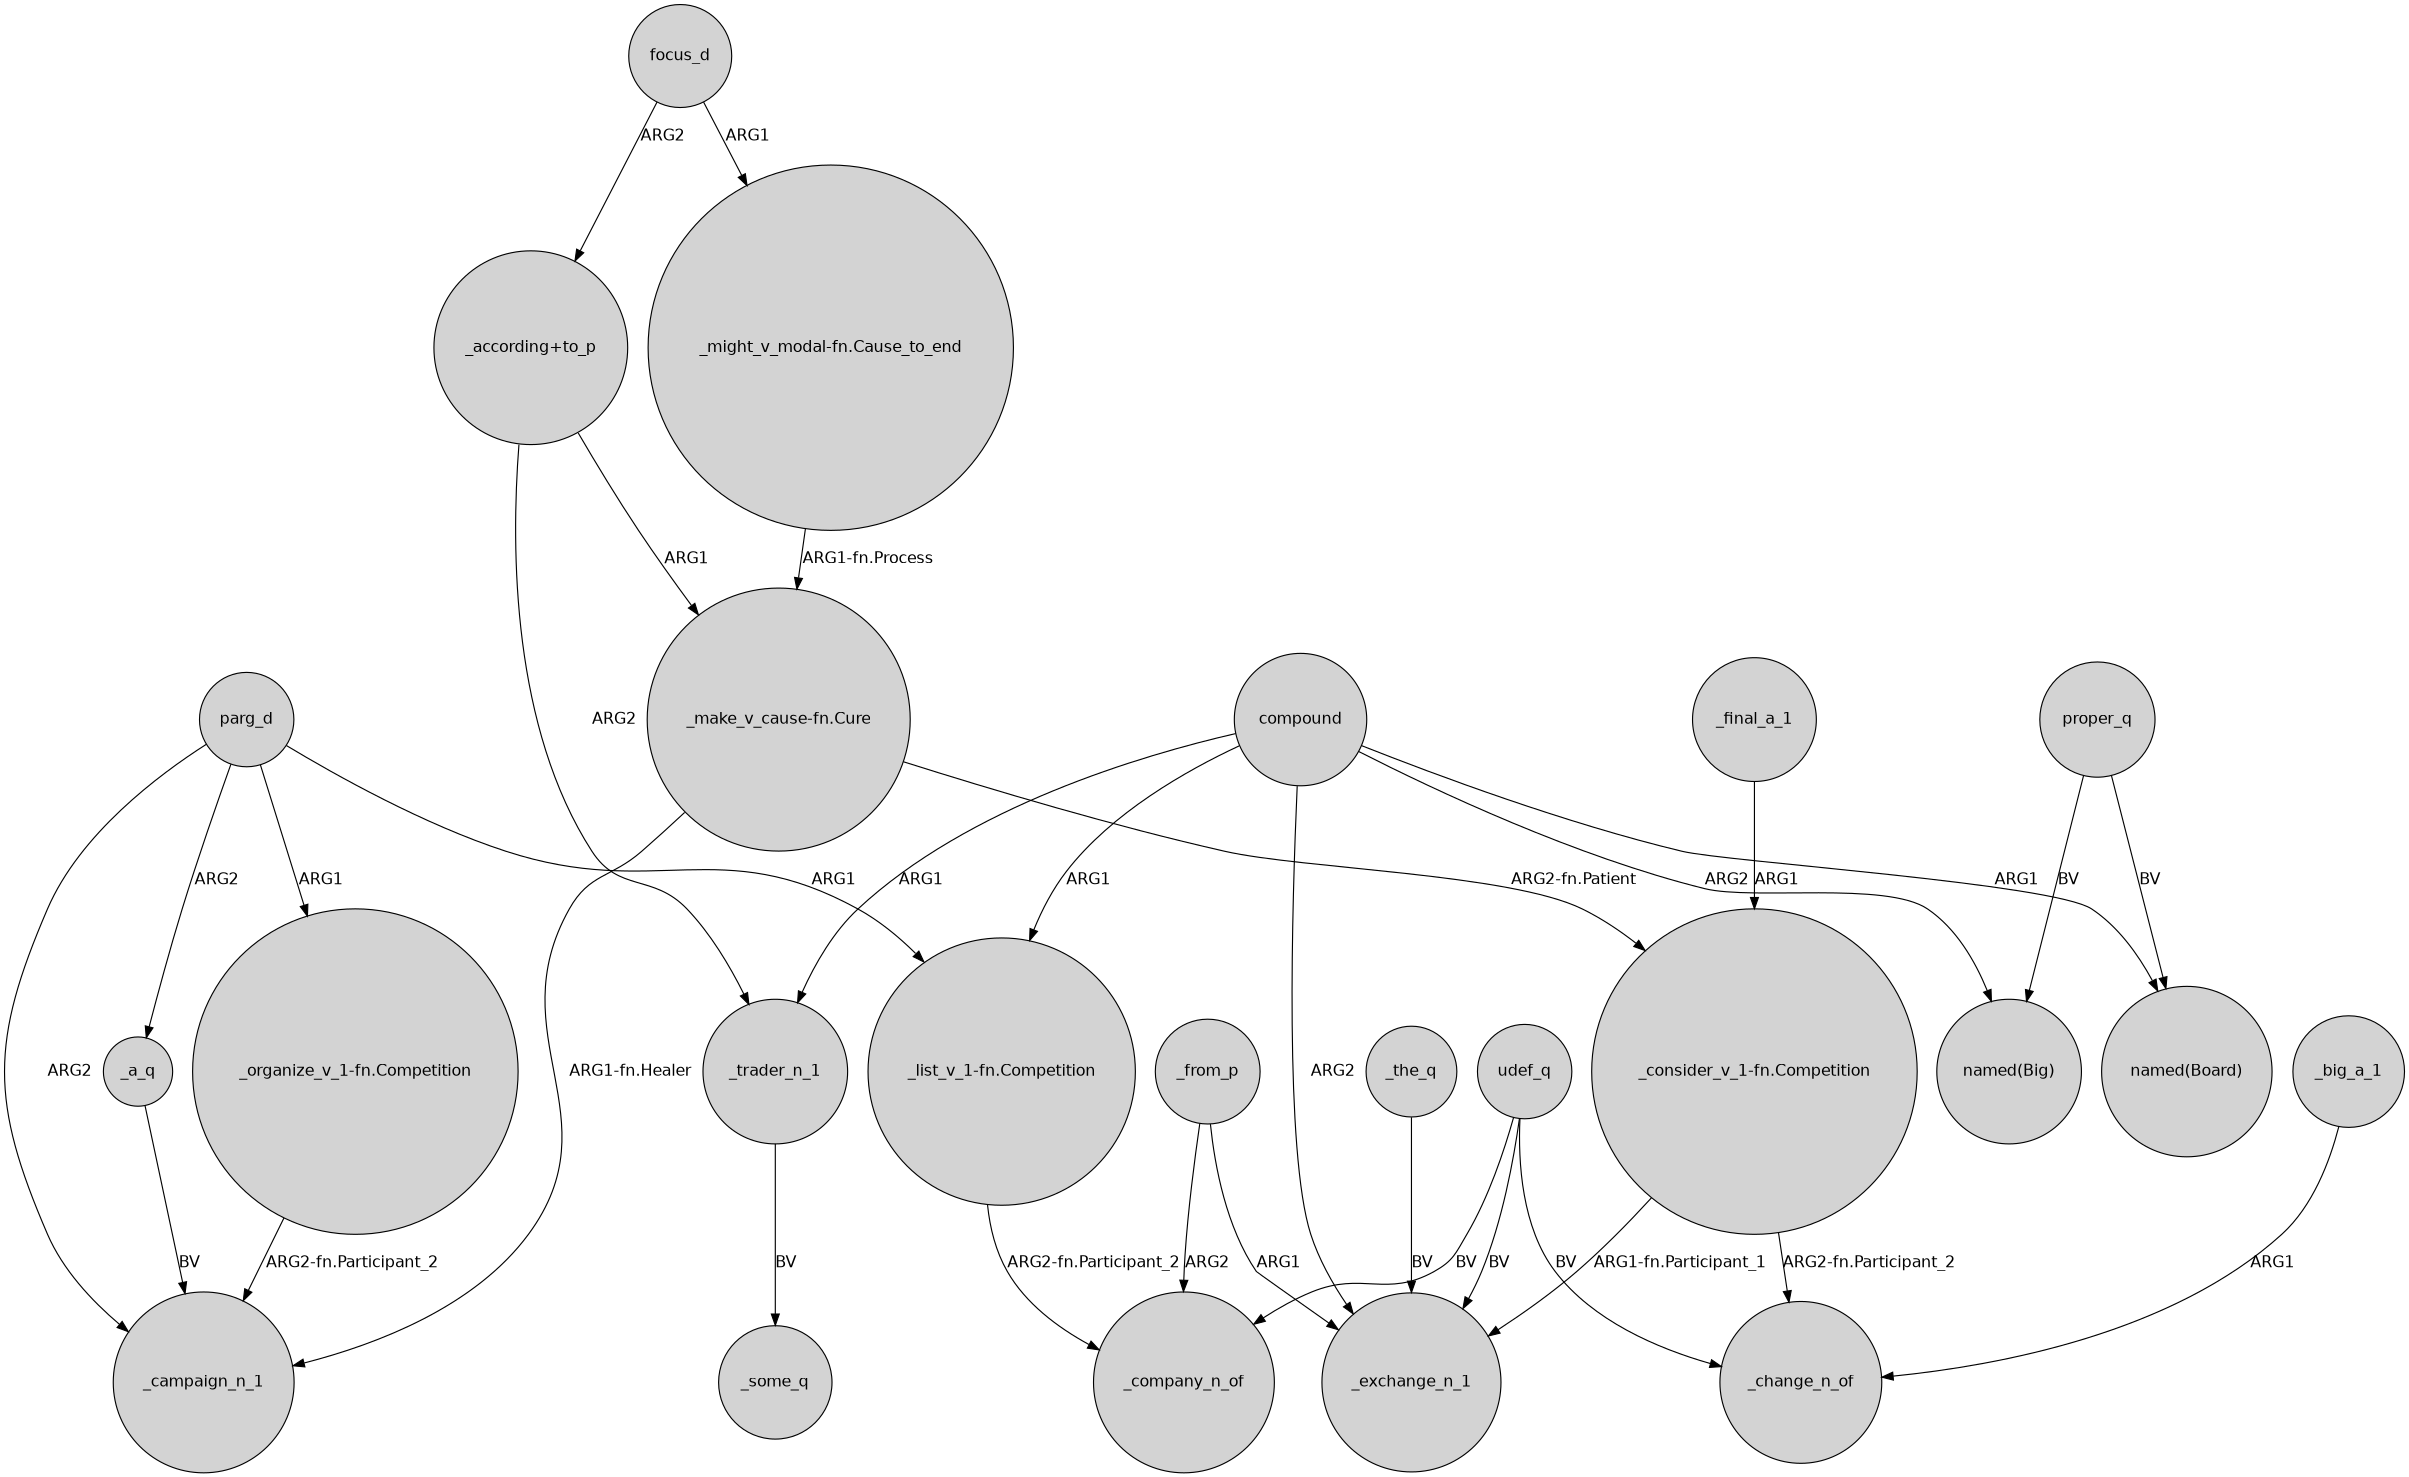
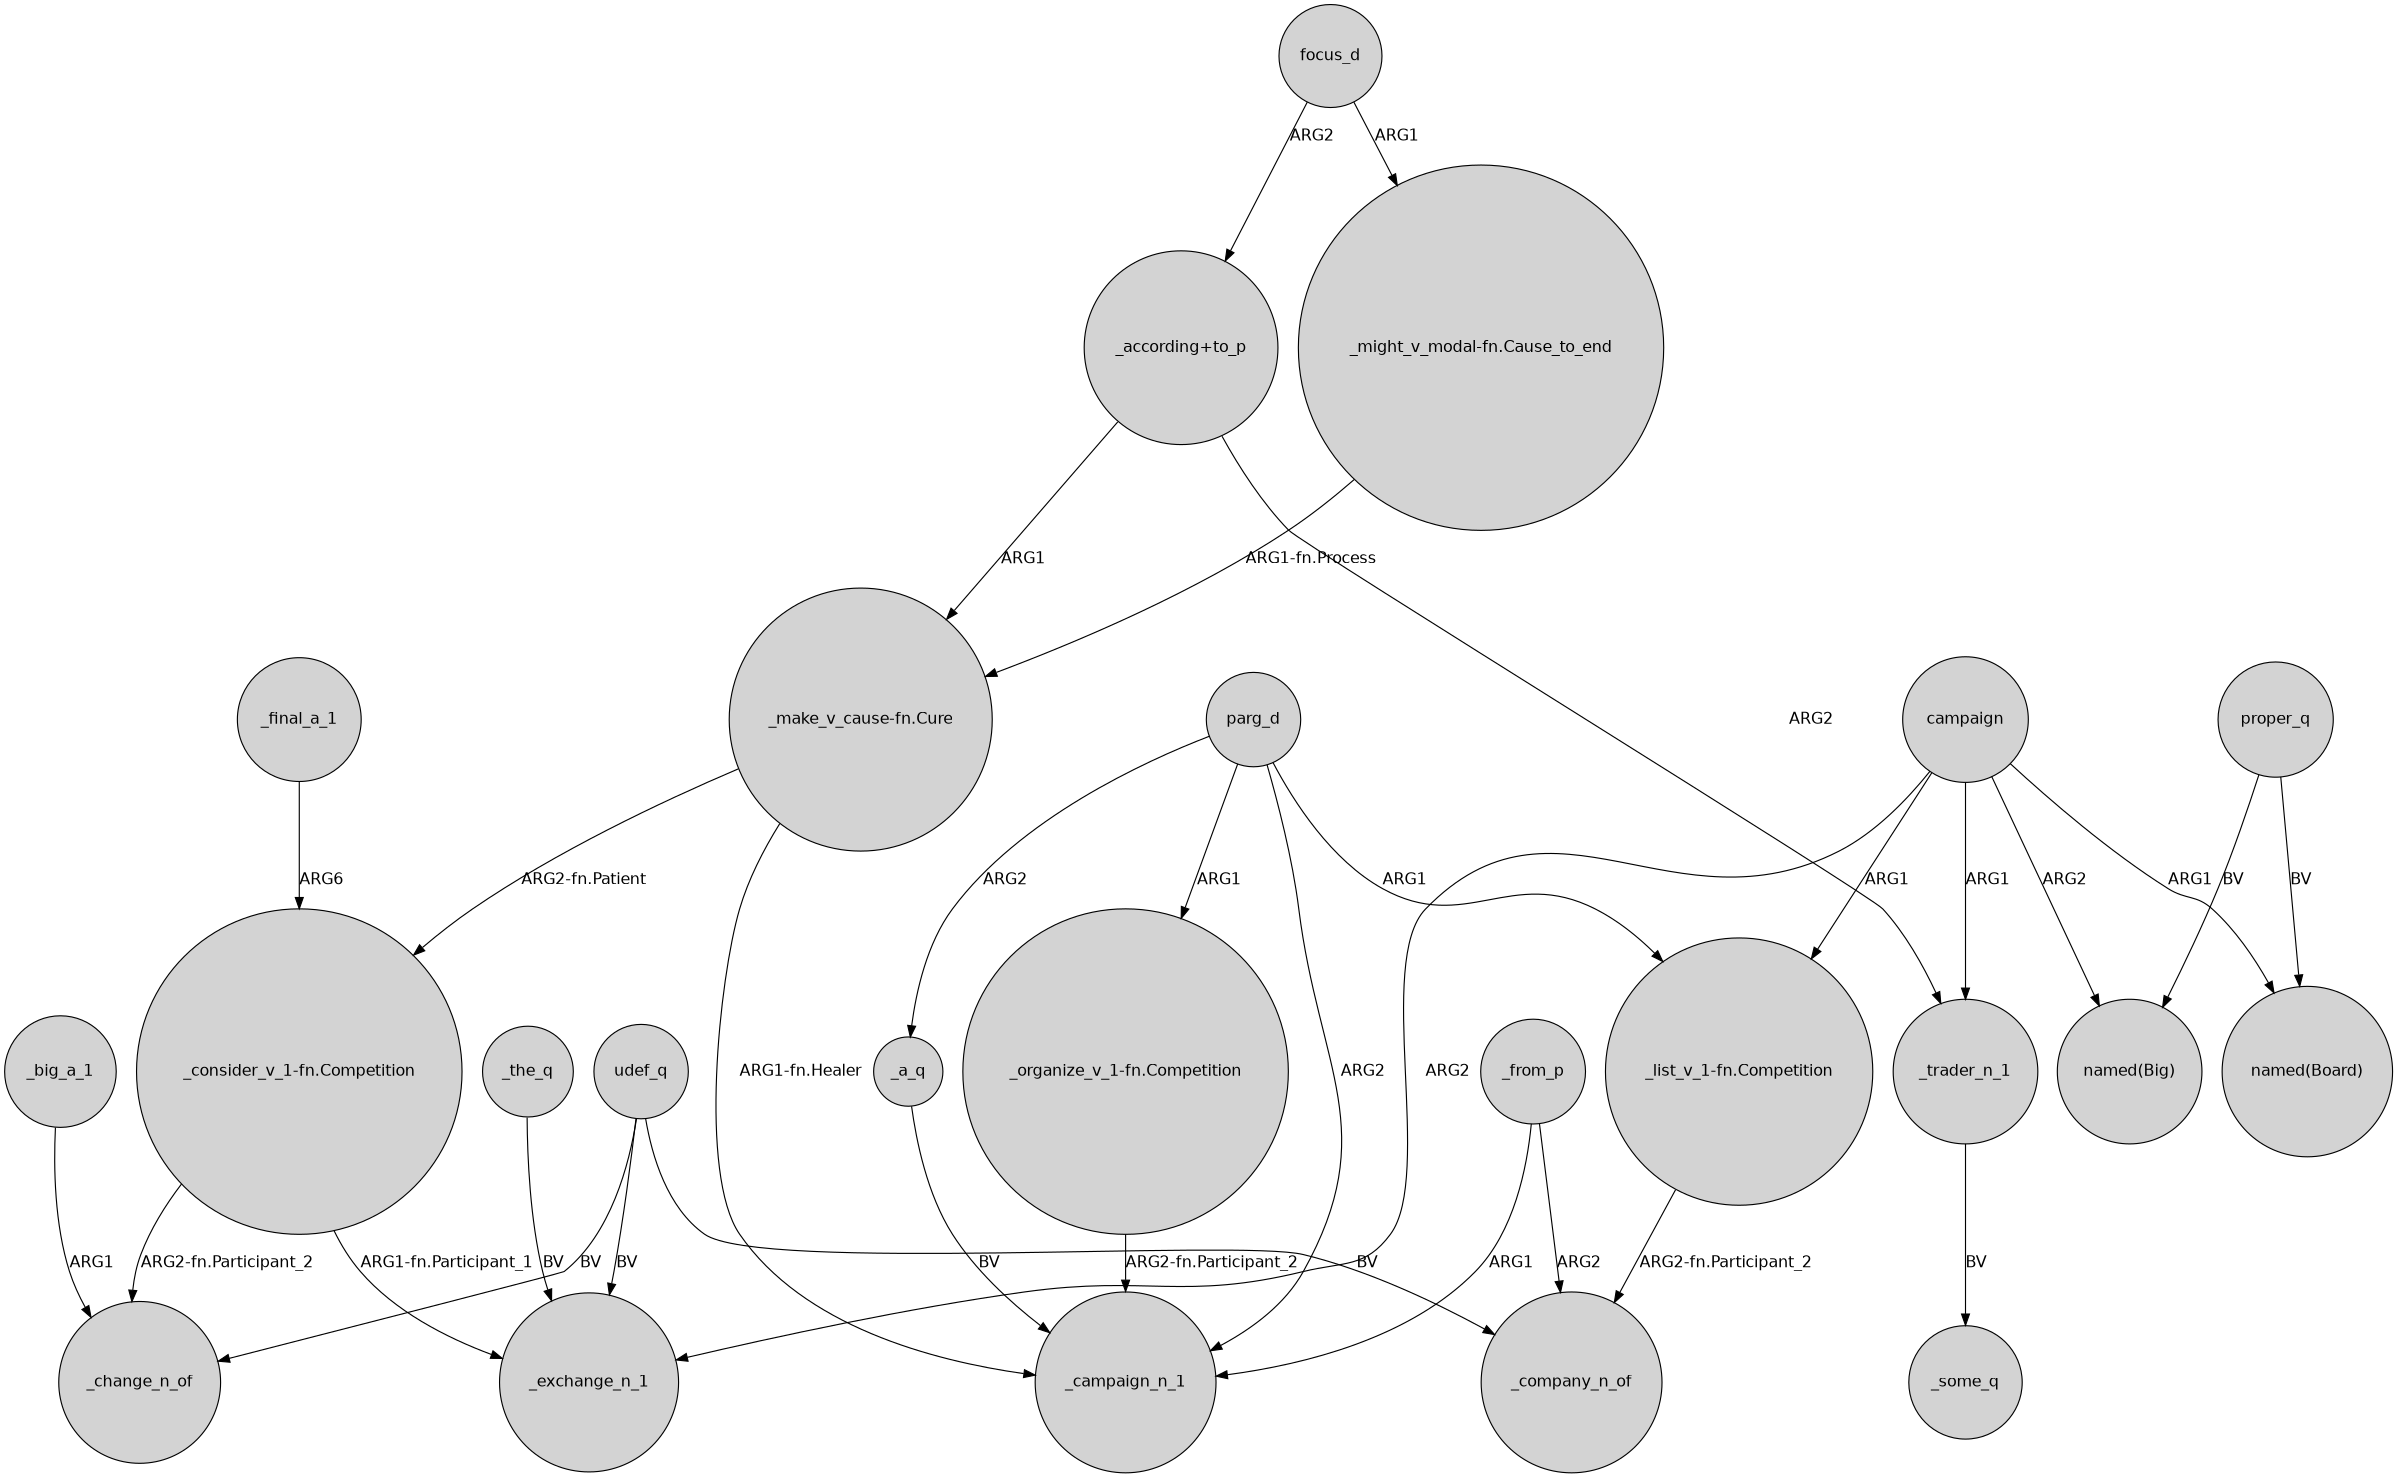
node "compound": label "compound" -> "campaign"
edge "_final_a_1" -> "_consider_v_1-fn.Competition": label "ARG1" -> "ARG6"
edge "_from_p" -> "_exchange_n_1": now "_from_p" -> "_campaign_n_1"
